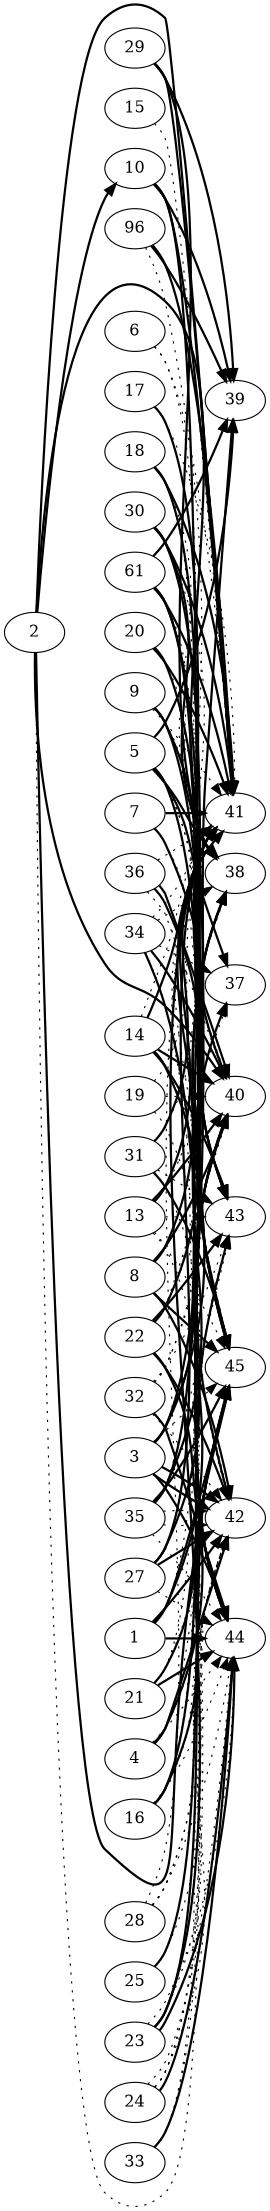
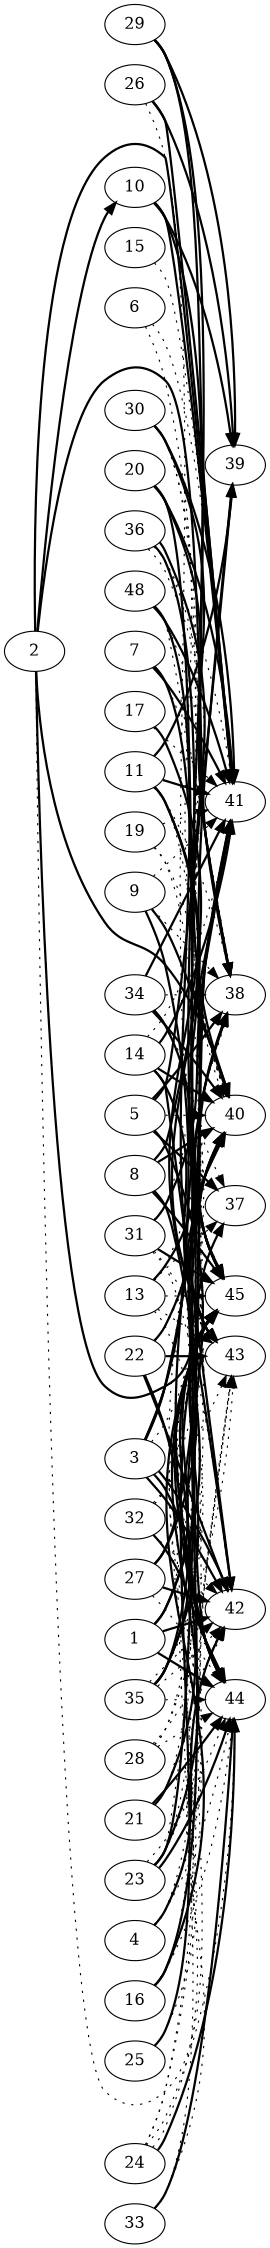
node "96": label "96" -> "26"
node "18": label "18" -> "48"
node "61": label "61" -> "11"
edge "20" -> "38": style dotted -> bold
edge "36" -> "38": added
edge "34" -> "41": style dotted -> bold
edge "30" -> "45": style bold -> dotted
edge "13" -> "41": style bold -> dotted
edge "21" -> "43": now "23" -> "43"
edge "4" -> "43": style bold -> dotted
